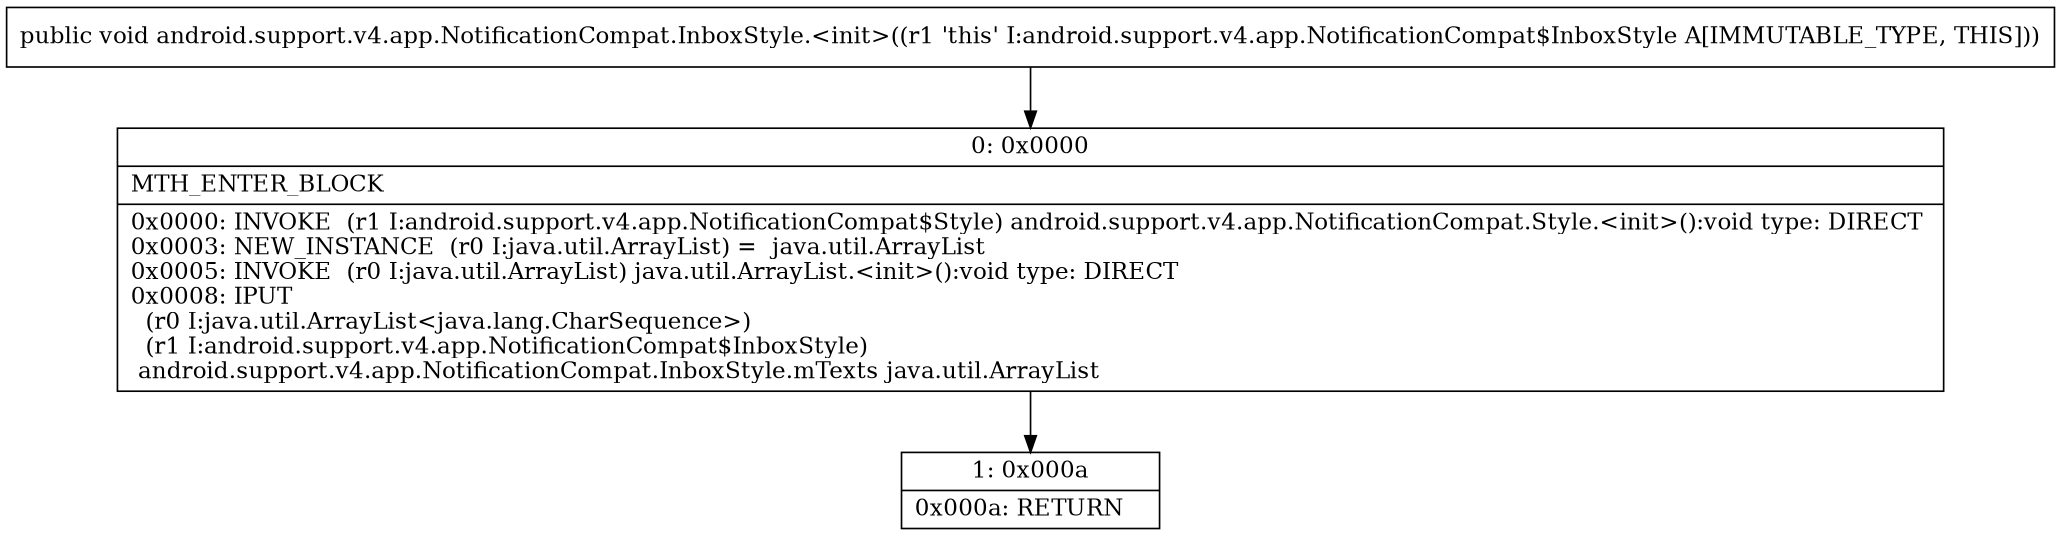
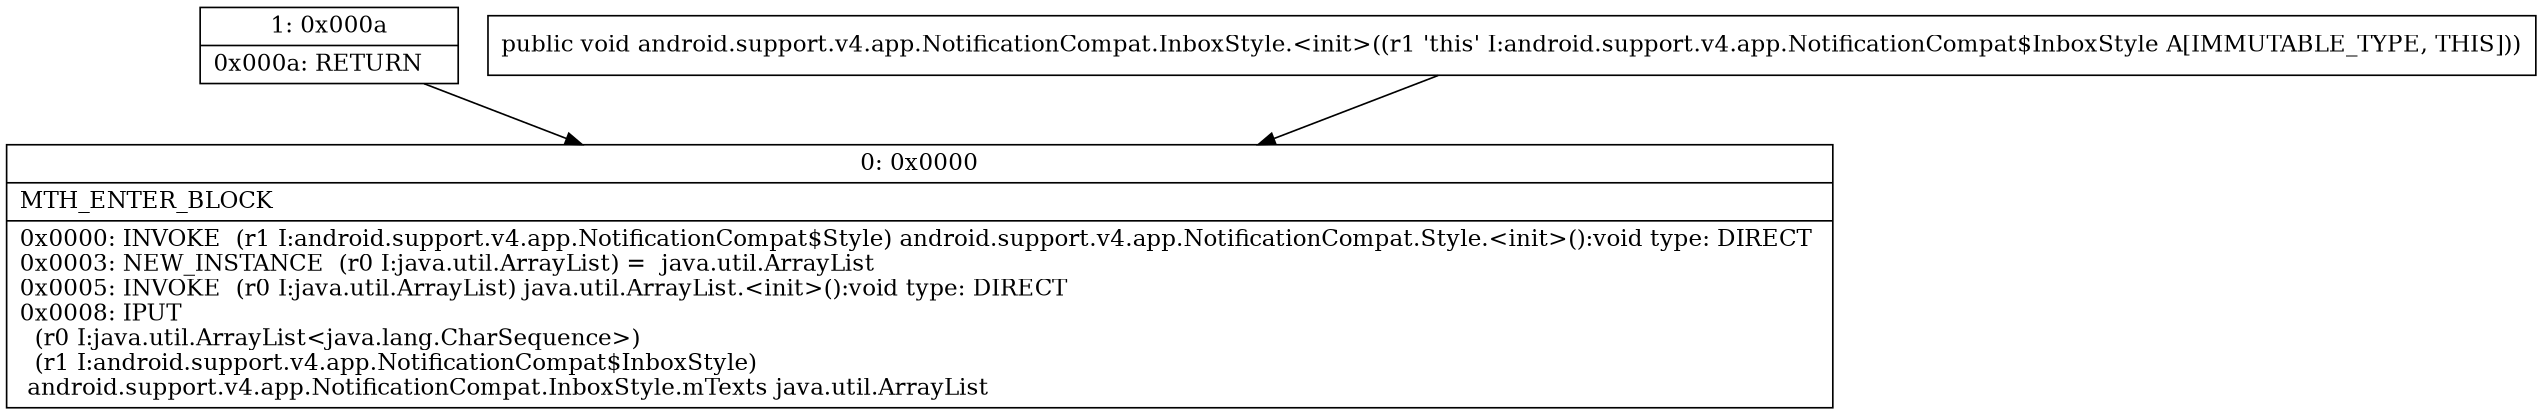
edge "0: 0x0000" -> "1: 0x000a": reversed
